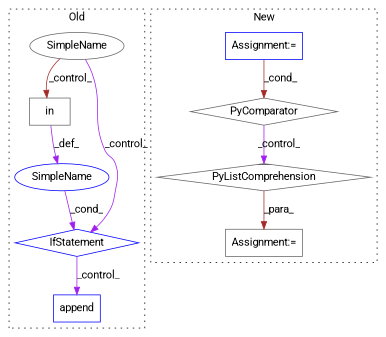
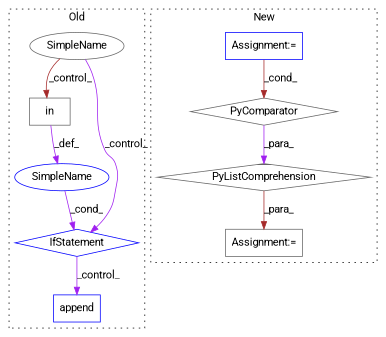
edge "PyComparator" -> "PyListComprehension": label "_control_" -> "_para_"
